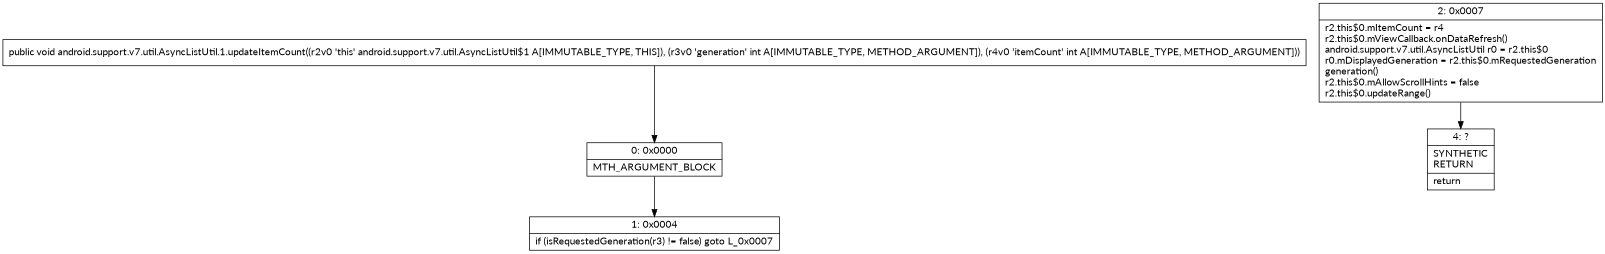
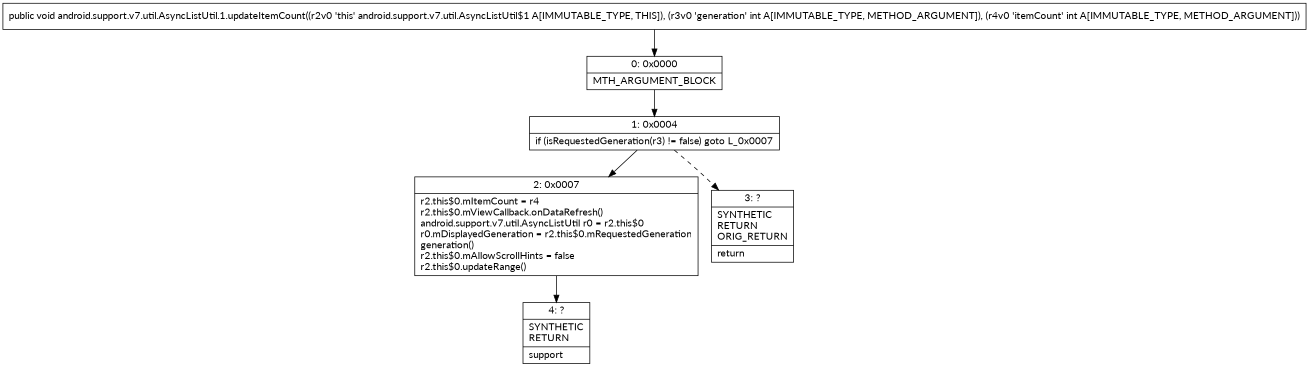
edge "1: 0x0004" -> "2: 0x0007": added
node "4: ?": text "return" -> "support"
node "3: ?": added
